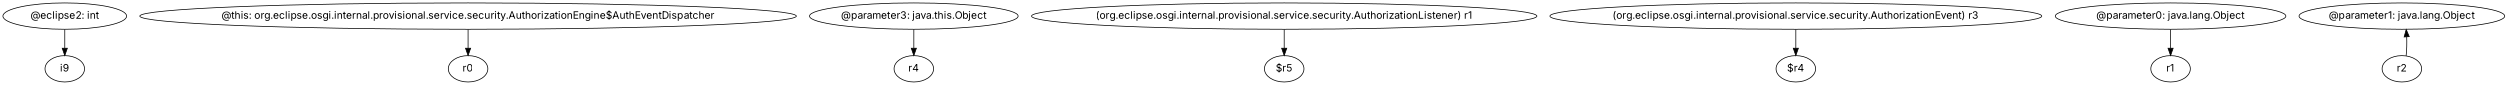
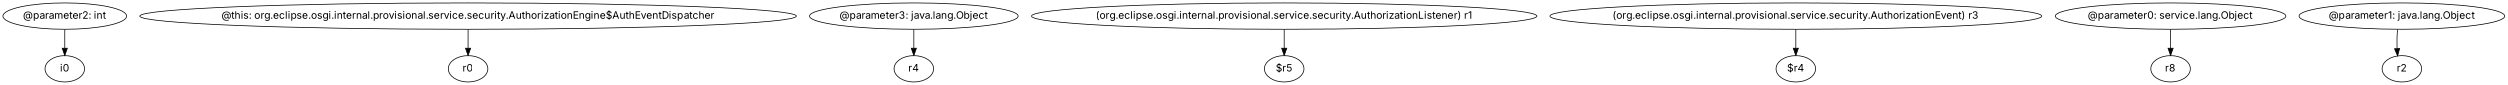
node "@eclipse2: int": label "@eclipse2: int" -> "@parameter2: int"
node "@parameter3: java.this.Object": label "@parameter3: java.this.Object" -> "@parameter3: java.lang.Object"
node "@parameter0: java.lang.Object": label "@parameter0: java.lang.Object" -> "@parameter0: service.lang.Object"
edge "r2" -> "@parameter1: java.lang.Object": reversed
node "i9": label "i9" -> "i0"
node "r1": label "r1" -> "r8"
